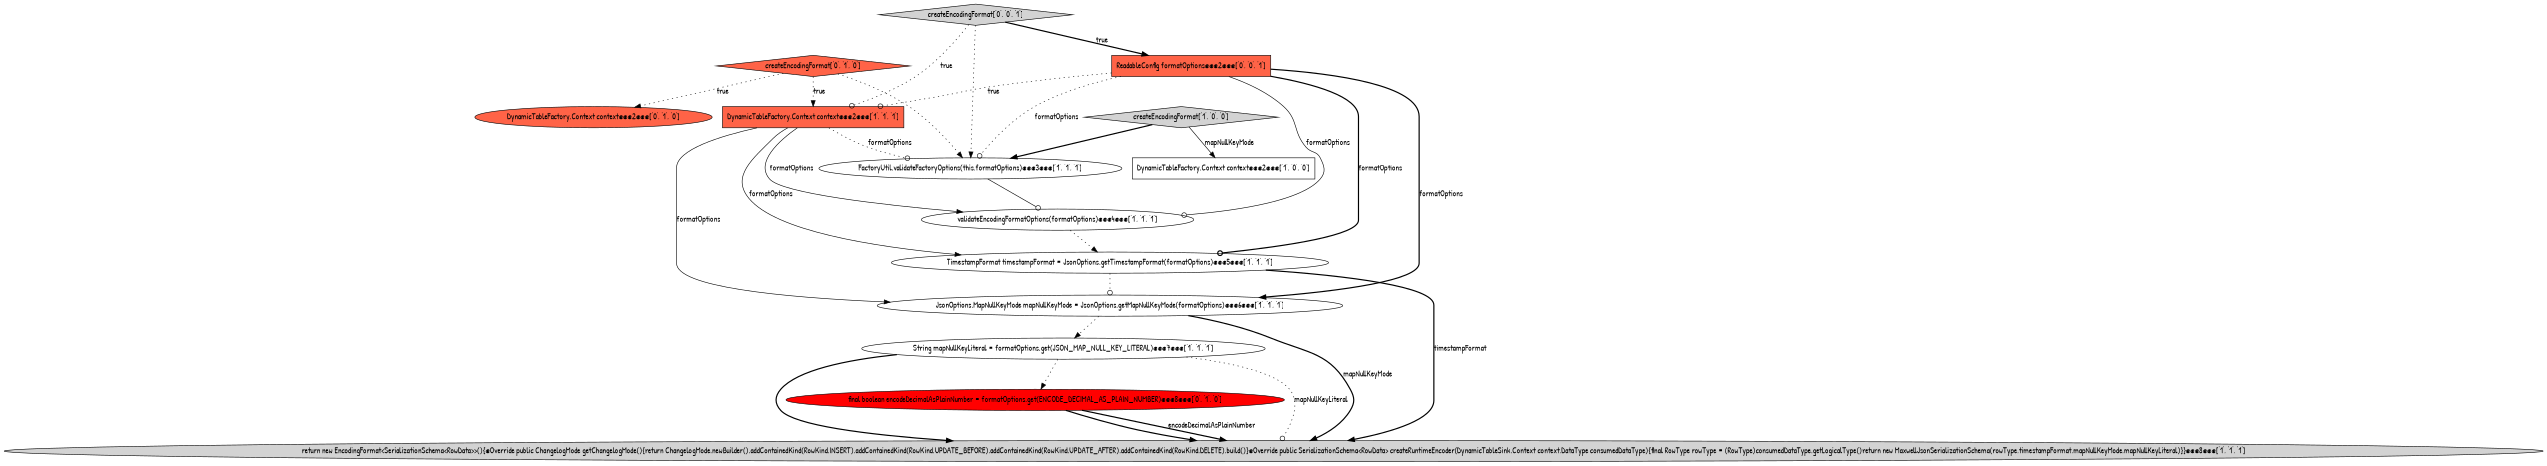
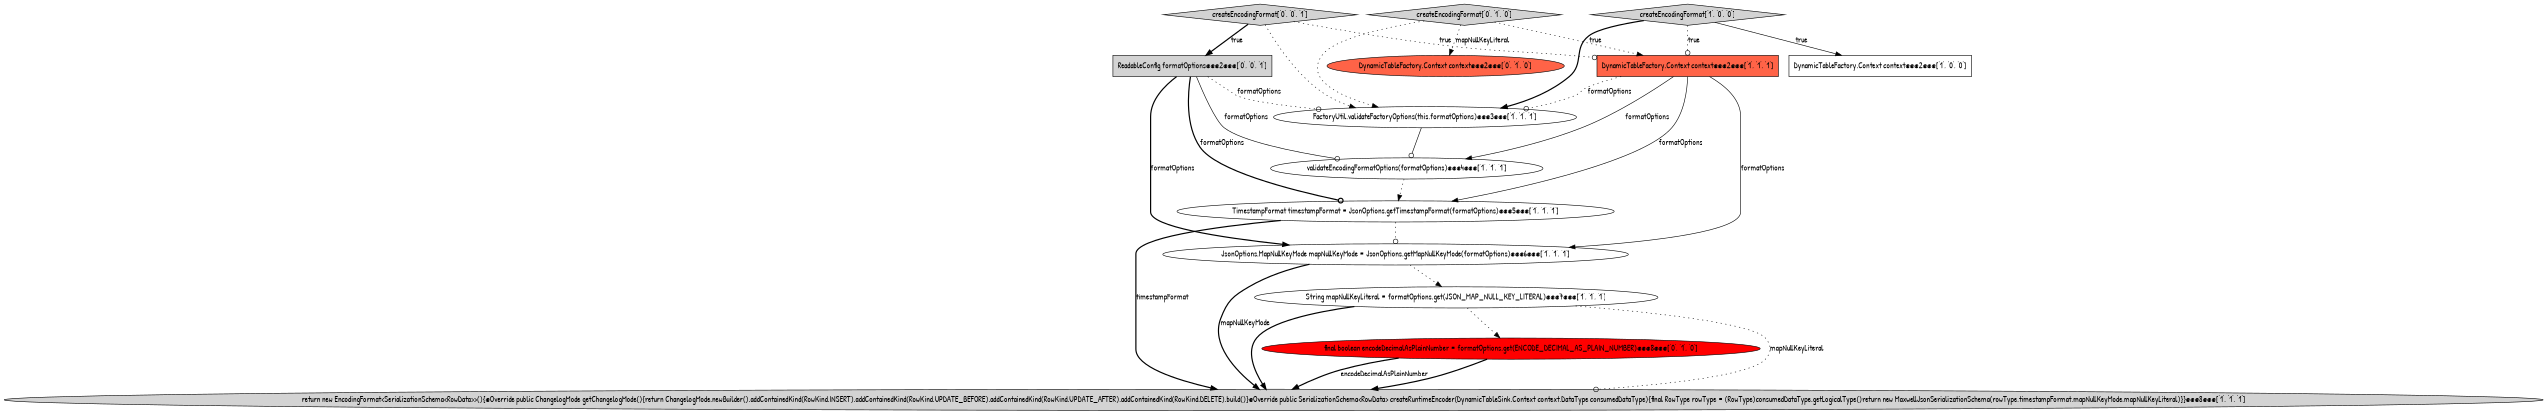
node "createEncodingFormat['0', '1', '0']": fillcolor tomato -> lightgray
node "ReadableConfig formatOptions@@@2@@@['0', '0', '1']": fillcolor tomato -> lightgray
edge "ReadableConfig formatOptions@@@2@@@['0', '0', '1']" -> "DynamicTableFactory.Context context@@@2@@@['1', '1', '1']": now "createEncodingFormat['1', '0', '0']" -> "DynamicTableFactory.Context context@@@2@@@['1', '1', '1']"
edge "createEncodingFormat['0', '1', '0']" -> "DynamicTableFactory.Context context@@@2@@@['0', '1', '0']": label "true" -> "mapNullKeyLiteral"
edge "createEncodingFormat['1', '0', '0']" -> "DynamicTableFactory.Context context@@@2@@@['1', '0', '0']": label "mapNullKeyMode" -> "true"
